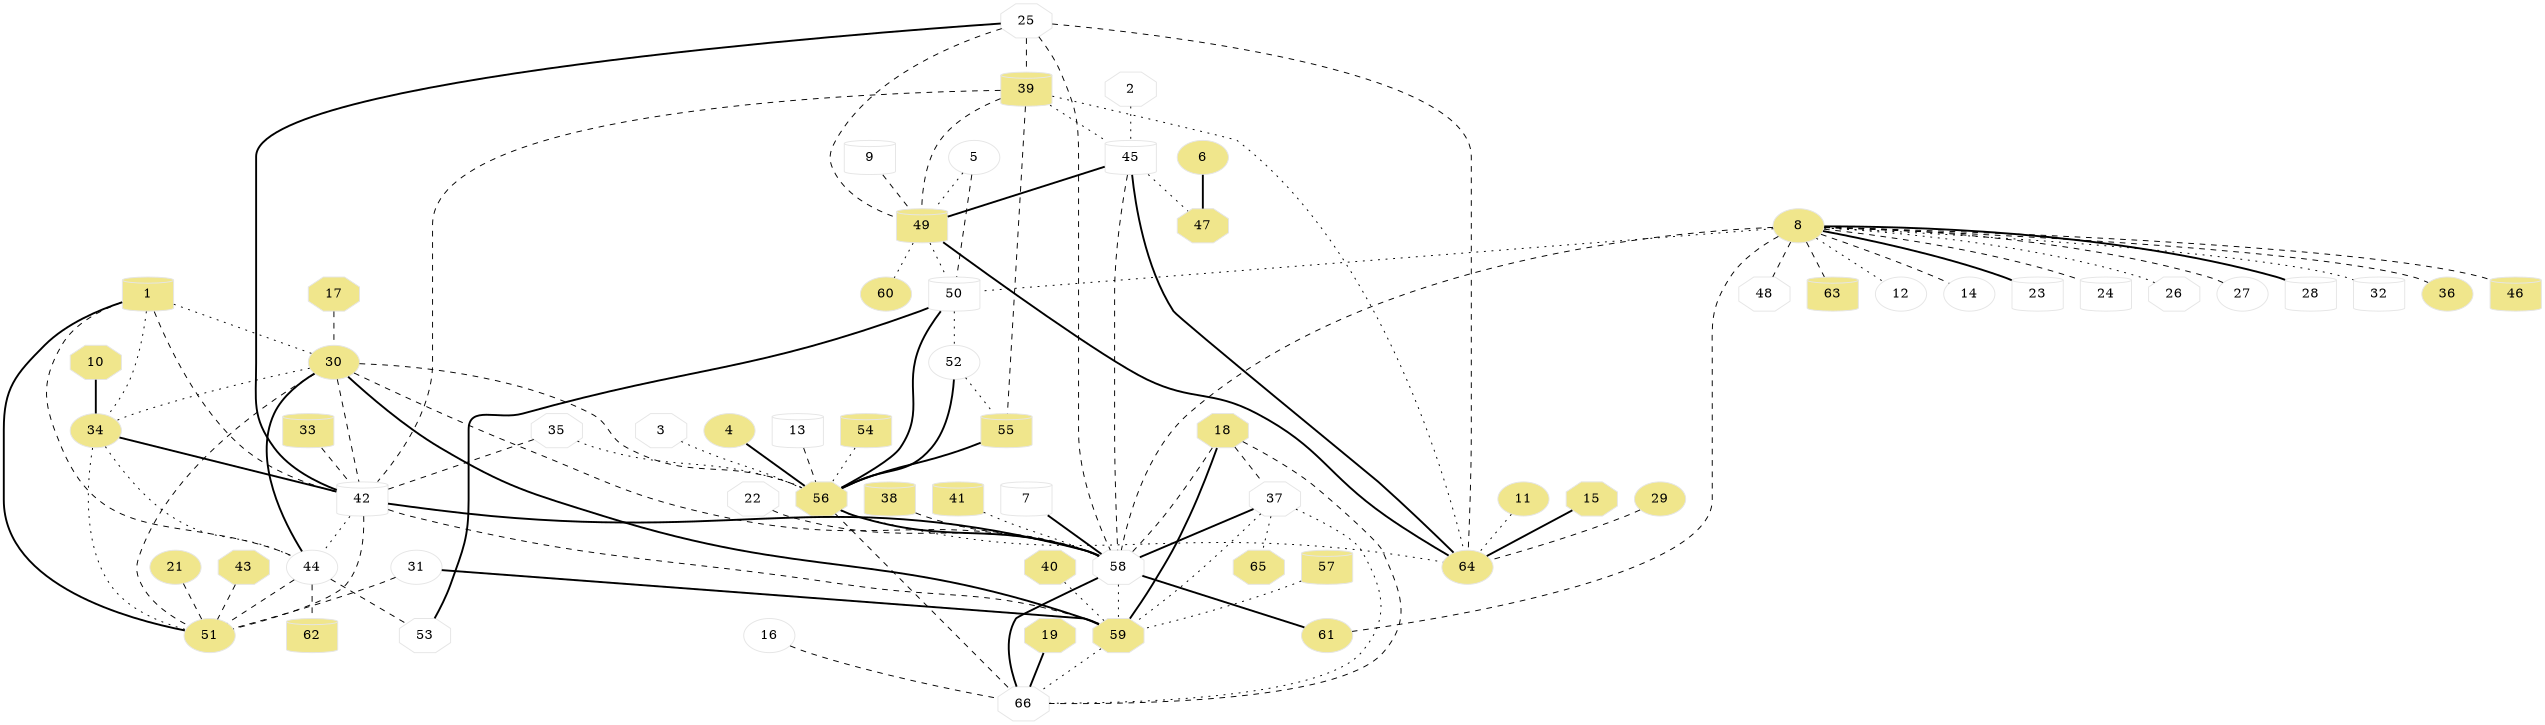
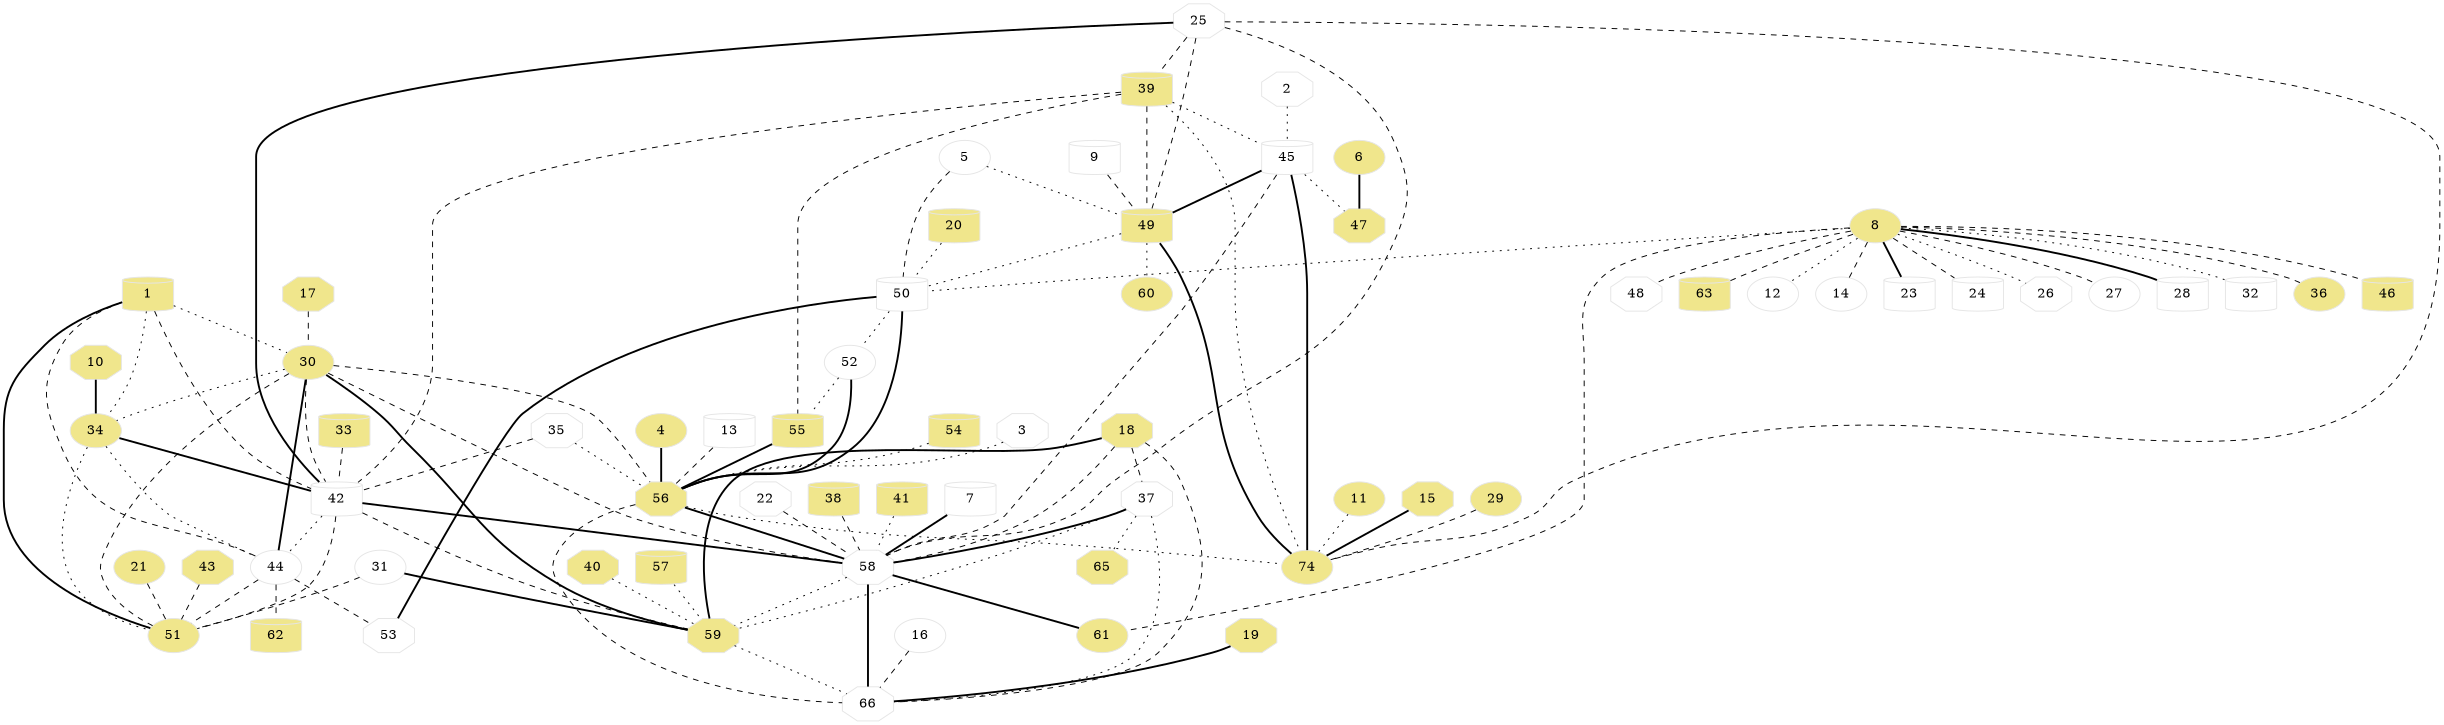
node "20": added
edge "8" -- "58": removed
node "64": label "64" -> "74"
